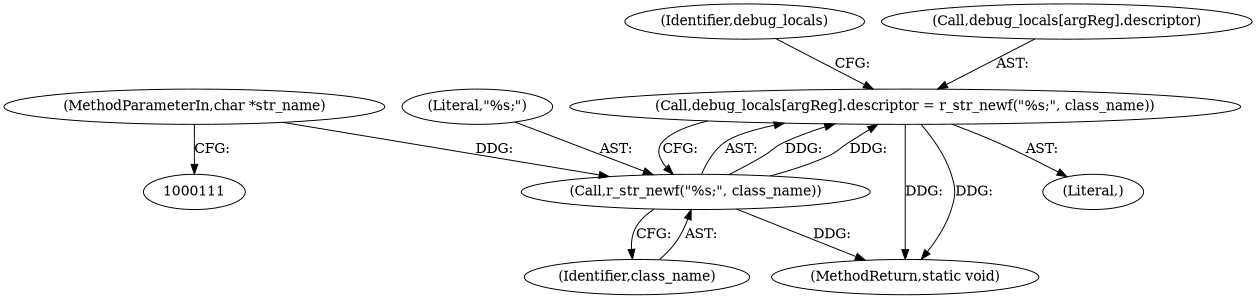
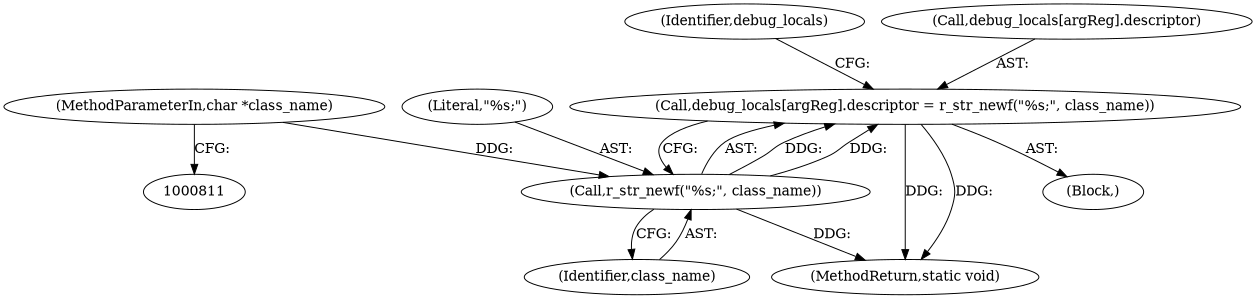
node "(MethodParameterIn,char *str_name)": label "(MethodParameterIn,char *str_name)" -> "(MethodParameterIn,char *class_name)"
node "1000111": label "1000111" -> "1000811"
node "(Literal,)": label "(Literal,)" -> "(Block,)"
